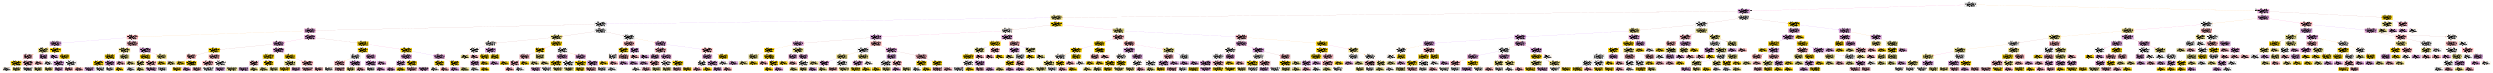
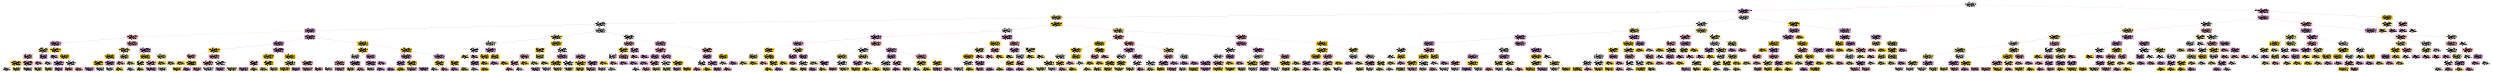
node "X[248] <= 0.5 mse = 6250000.0 samples = 2 value = 237500.0": fillcolor gold -> khaki
